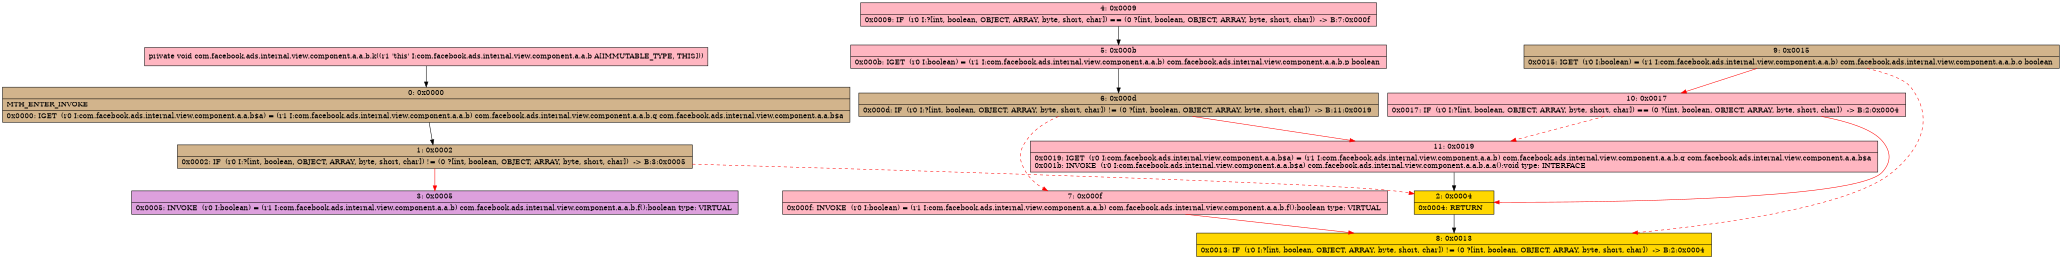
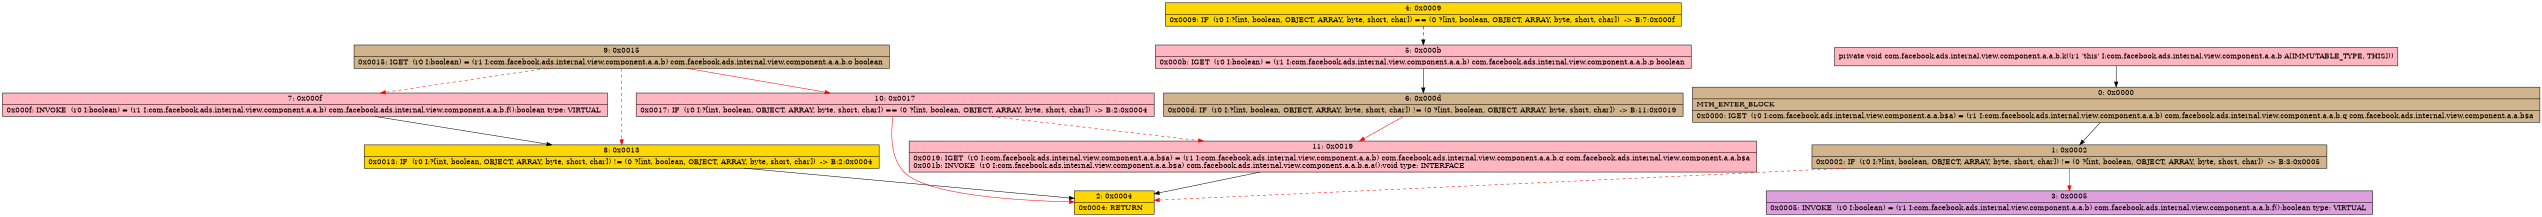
node "4: 0x0009": fillcolor lightpink -> gold
edge "4: 0x0009" -> "5: 0x000b": style solid -> dashed
node "0: 0x0000": text "MTH_ENTER_INVOKE" -> "MTH_ENTER_BLOCK"
edge "6: 0x000d" -> "7: 0x000f": now "9: 0x0015" -> "7: 0x000f"
edge "2: 0x0004" -> "8: 0x0013": reversed
edge "7: 0x000f" -> "8: 0x0013": color red -> black
